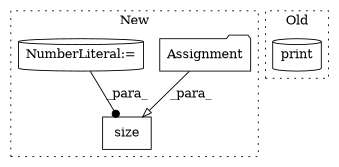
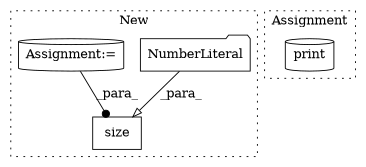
cluster "Old": label "Old" -> "Assignment"
node "NumberLiteral:=": label "NumberLiteral:=" -> "Assignment:="
node "Assignment": label "Assignment" -> "NumberLiteral"
